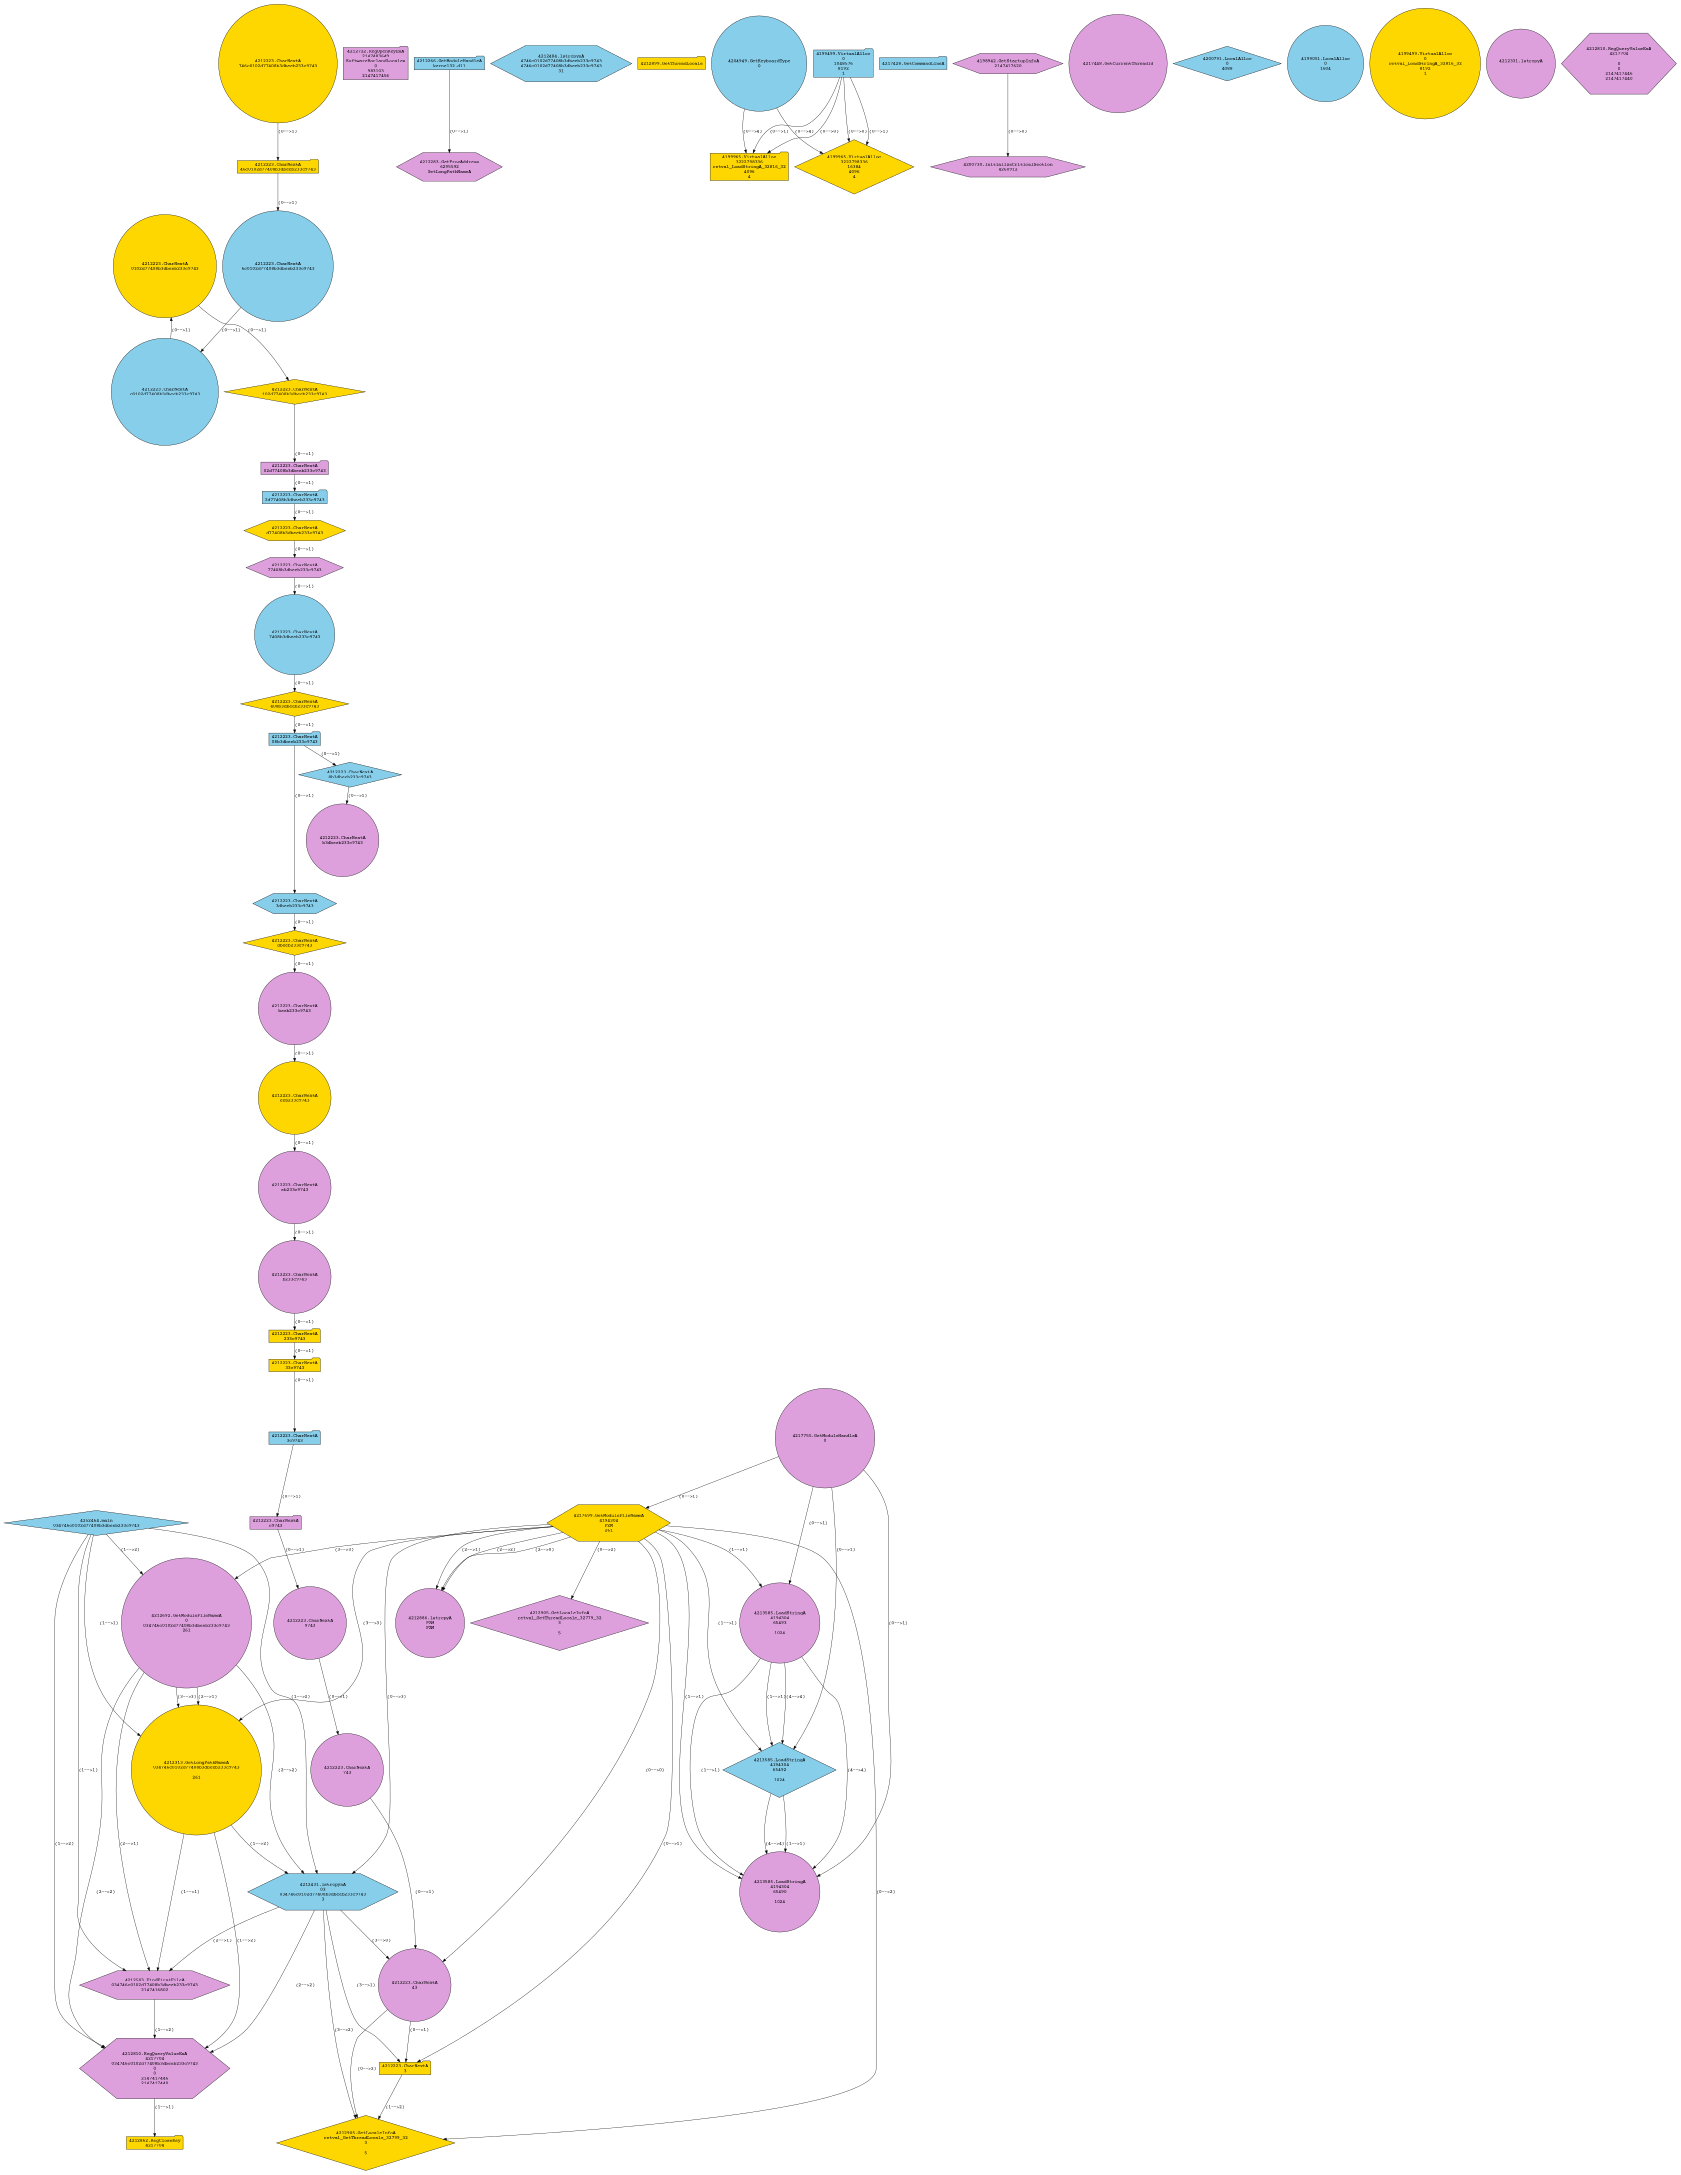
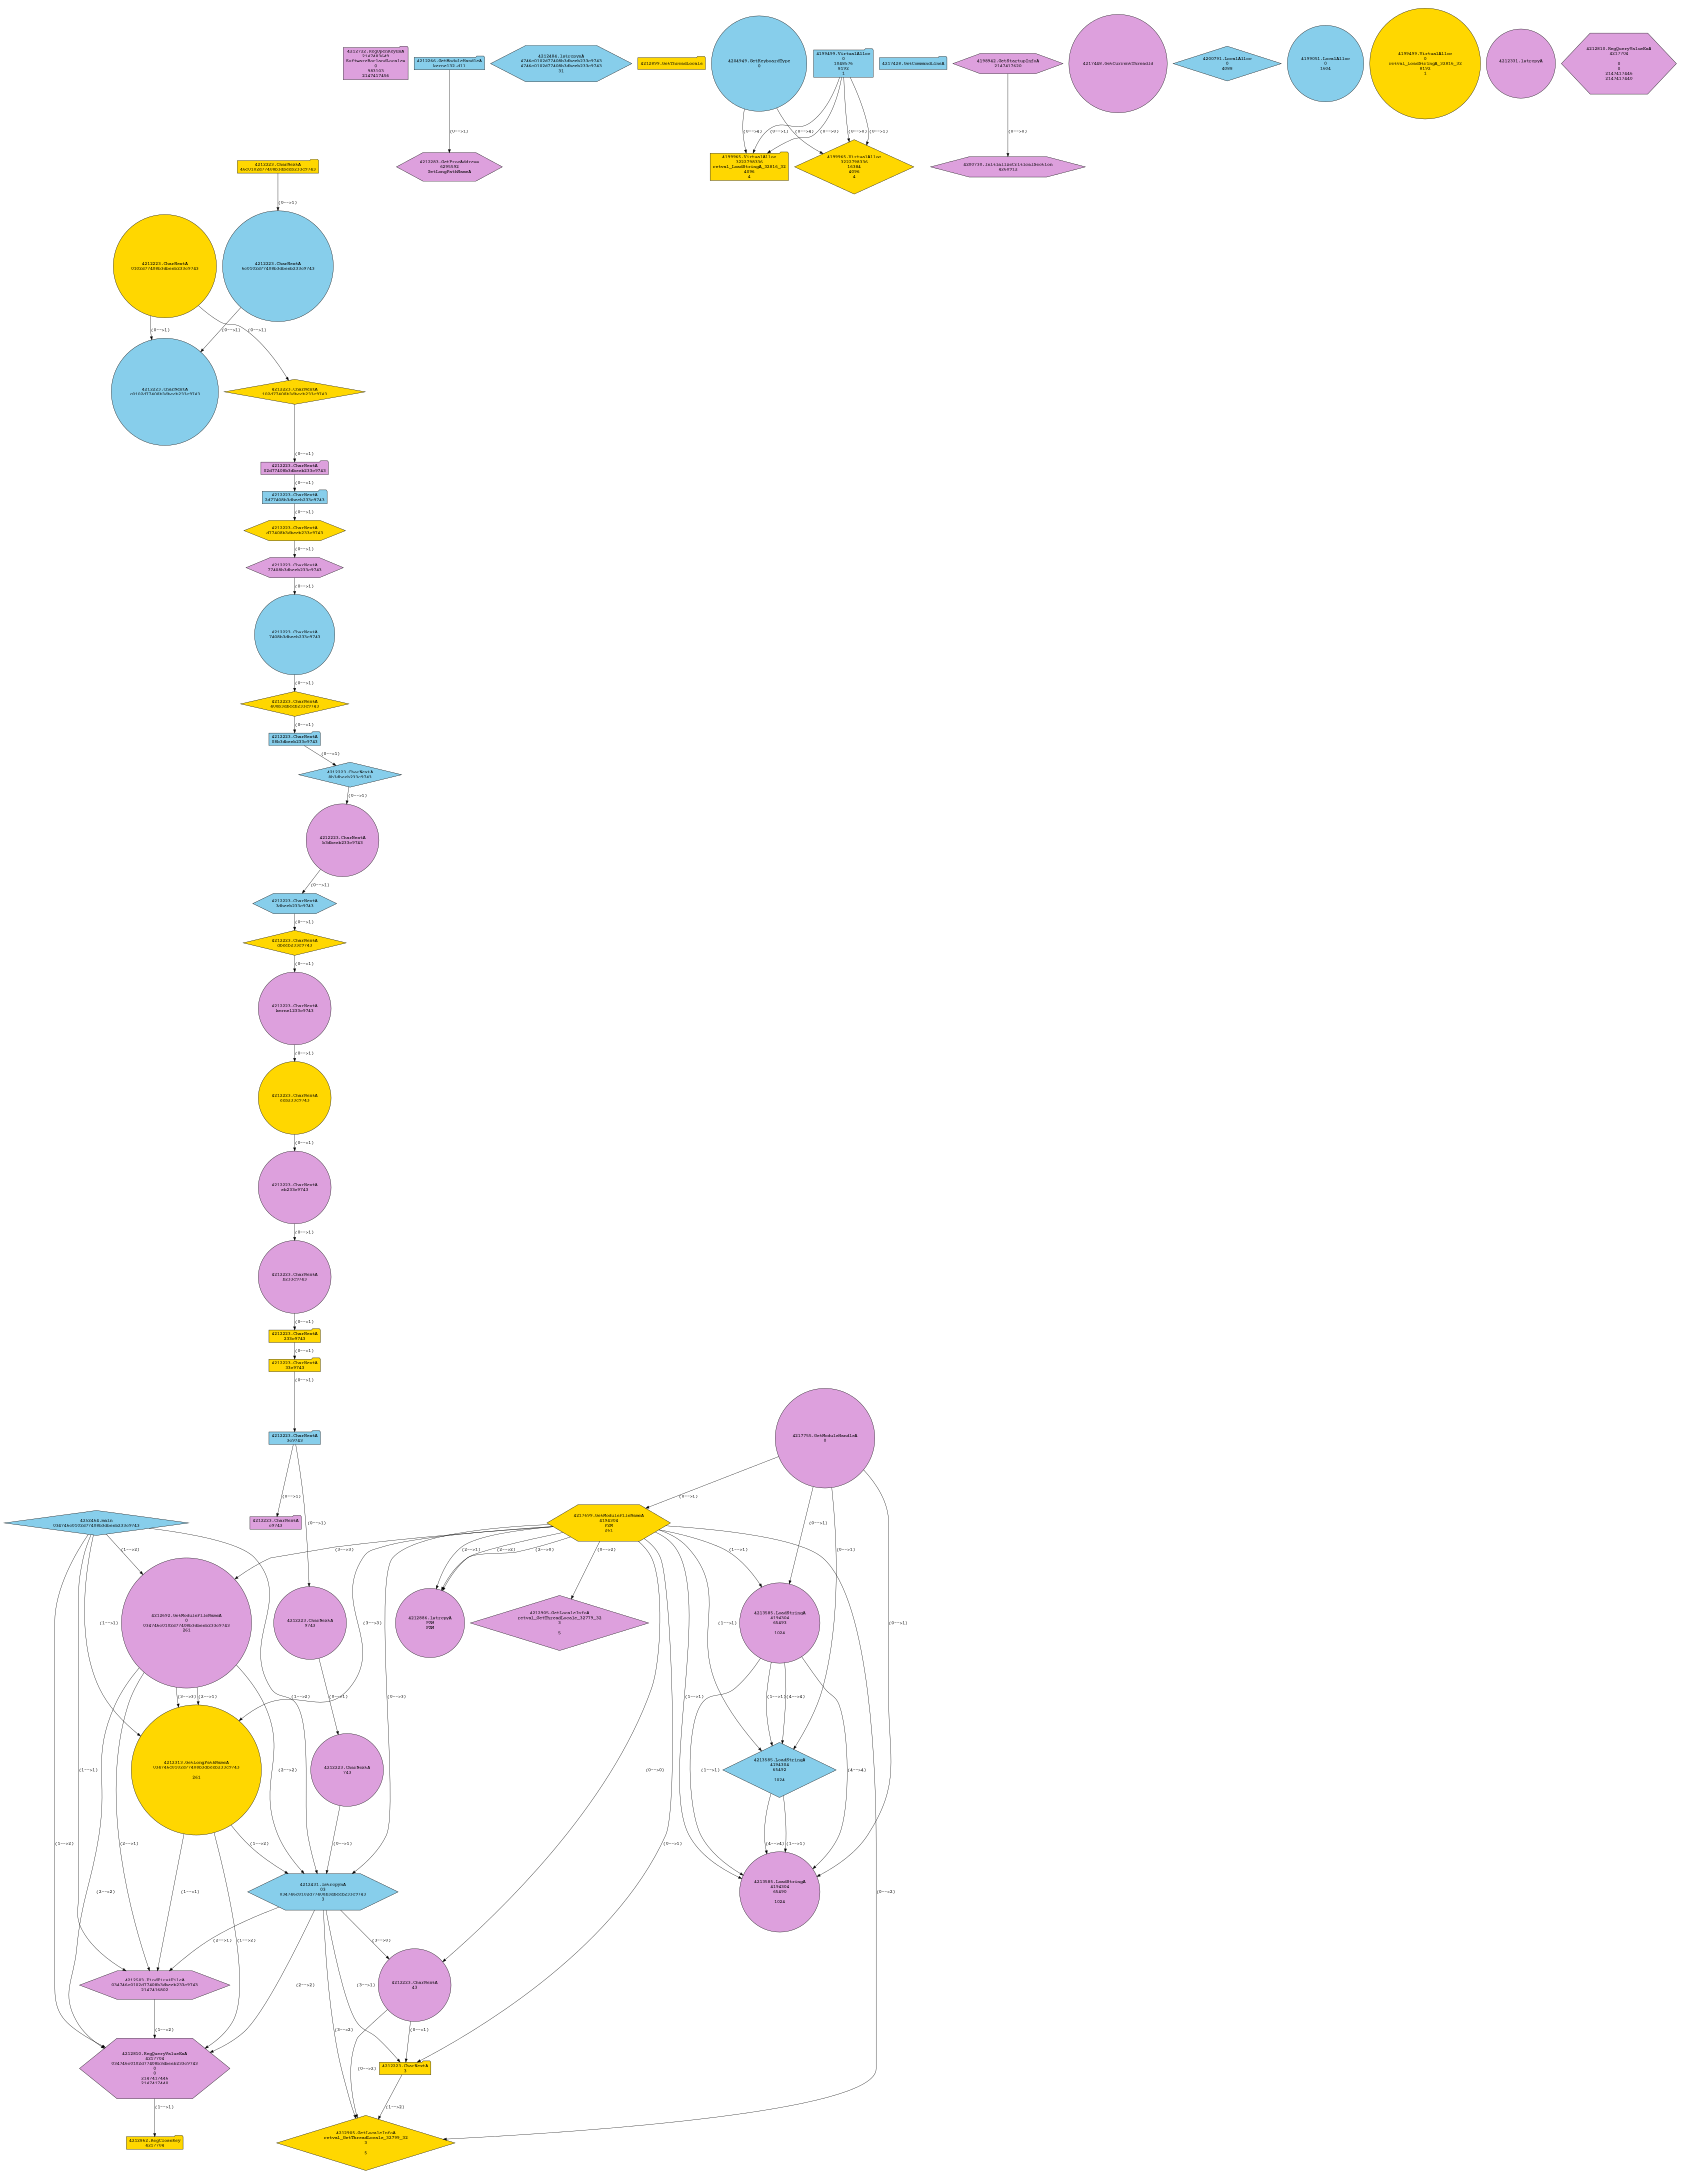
node "4212223.CharNextA 746c0102d77408b3dbeeb233c9743": removed
edge "4212223.CharNextA c0102d77408b3dbeeb233c9743" -> "4212223.CharNextA 0102d77408b3dbeeb233c9743": reversed
edge "4212223.CharNextA 08b3dbeeb233c9743" -> "4212223.CharNextA 3dbeeb233c9743": now "4212223.CharNextA b3dbeeb233c9743" -> "4212223.CharNextA 3dbeeb233c9743"
node "4212223.CharNextA beeb233c9743": label "4212223.CharNextA beeb233c9743" -> "4212223.CharNextA kernel233c9743"
edge "4212223.CharNextA c9743" -> "4212223.CharNextA 9743": now "4212223.CharNextA 3c9743" -> "4212223.CharNextA 9743"
edge "4212223.CharNextA 743" -> "4212223.CharNextA 43": now "4212223.CharNextA 743" -> "4212431.lstrcpynA 03 034746c0102d77408b3dbeeb233c9743 3"
